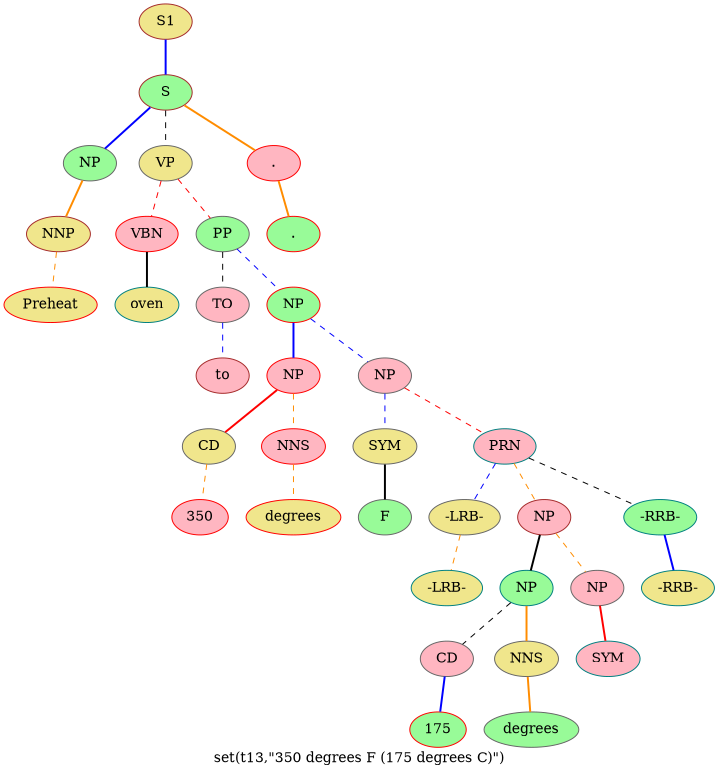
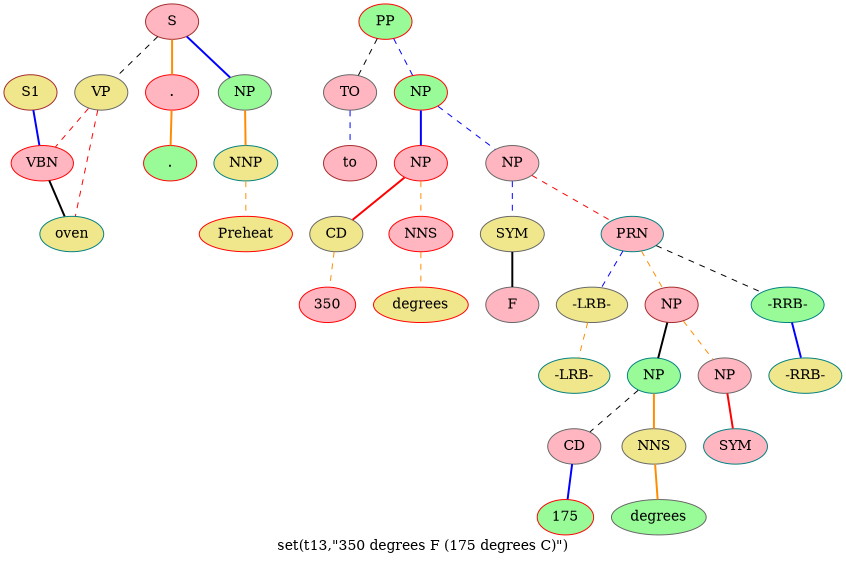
edge "S1" -- "S": now "S1" -- "VBN"
node "S": fillcolor palegreen -> lightpink
edge "VP" -- "PP": now "VP" -- "oven"
node "NNP": color brown -> teal
node "PP": color gray40 -> red
node "F": fillcolor palegreen -> lightpink
